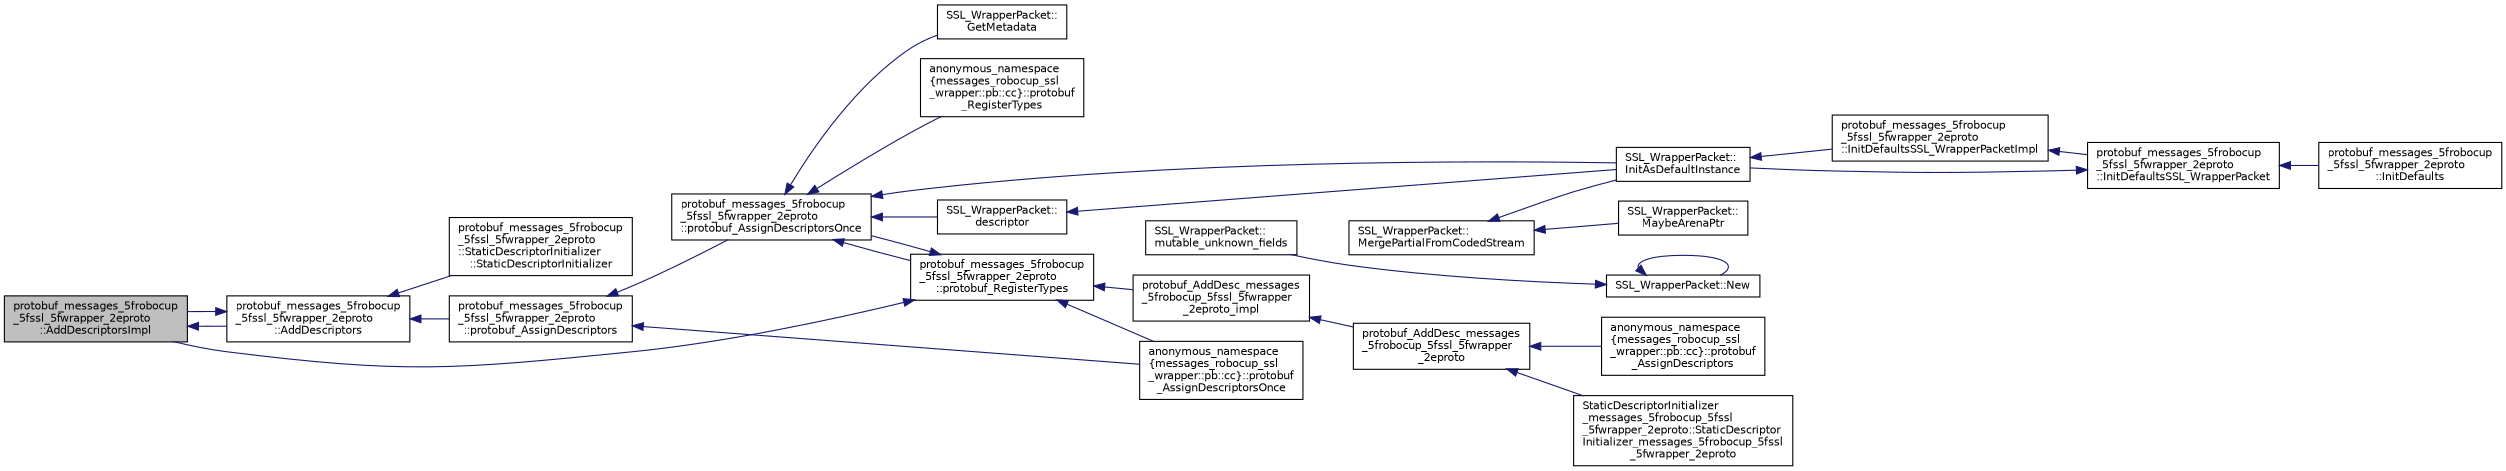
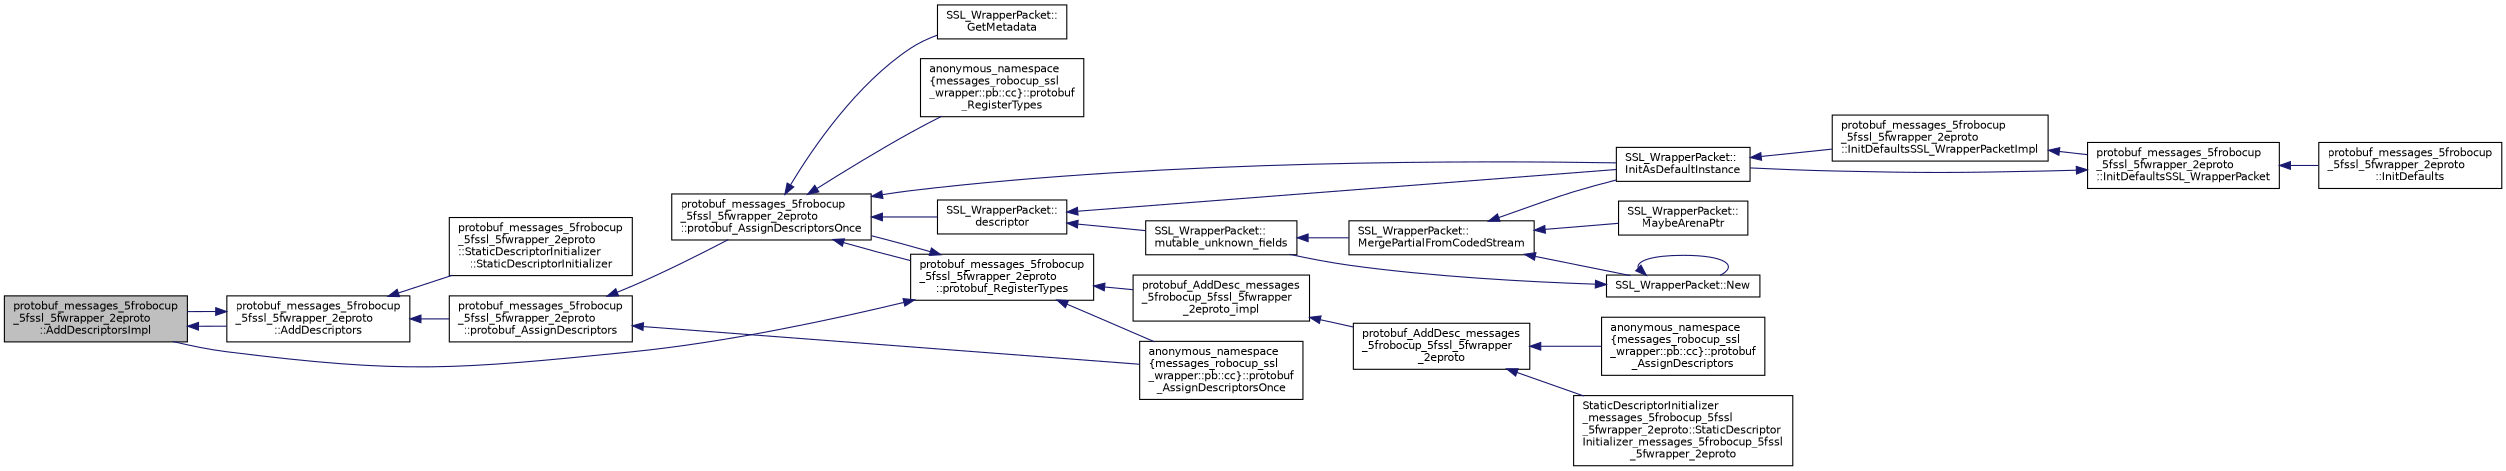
edge "SSL_WrapperPacket:: mutable_unknown_fields" -> "SSL_WrapperPacket:: descriptor": added
edge "SSL_WrapperPacket:: MergePartialFromCodedStream" -> "SSL_WrapperPacket:: mutable_unknown_fields": added
edge "SSL_WrapperPacket::New" -> "SSL_WrapperPacket:: MergePartialFromCodedStream": added
